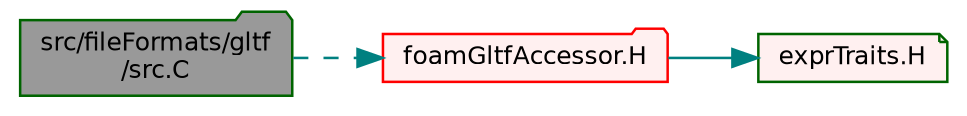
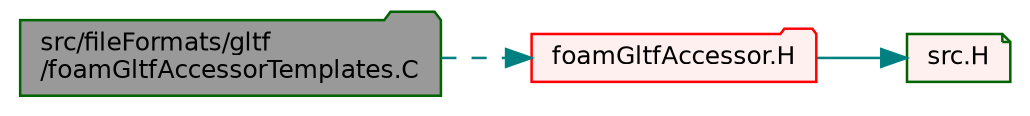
node "src/fileFormats/gltf /src.C": label "src/fileFormats/gltf /src.C" -> "src/fileFormats/gltf /foamGltfAccessorTemplates.C"
node "exprTraits.H": label "exprTraits.H" -> "src.H"
